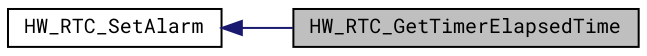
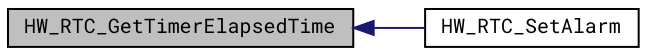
edge "HW_RTC_GetTimerElapsedTime" -> "HW_RTC_SetAlarm": reversed
